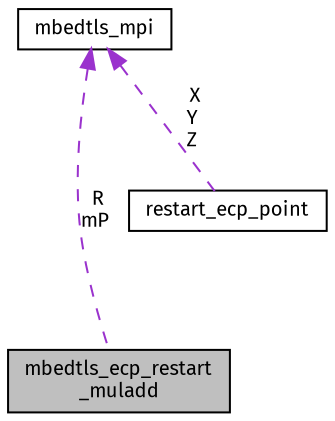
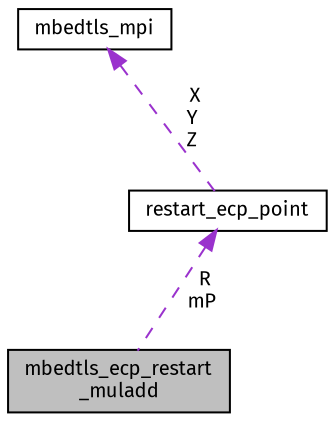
edge "mbedtls_ecp_restart _muladd" -> "mbedtls_mpi": now "mbedtls_ecp_restart _muladd" -> "restart_ecp_point"
